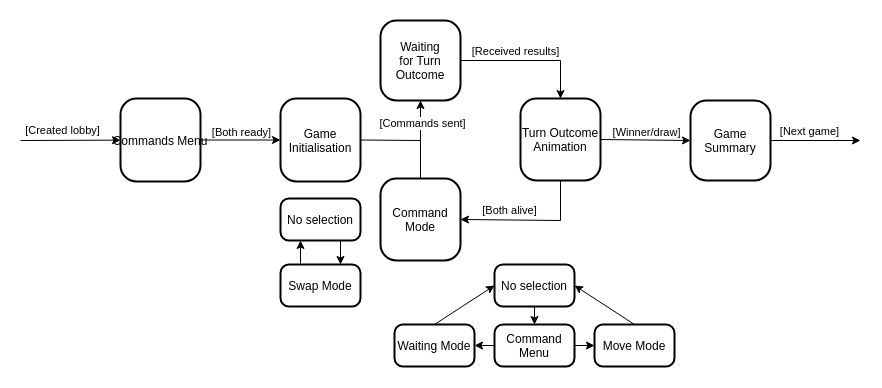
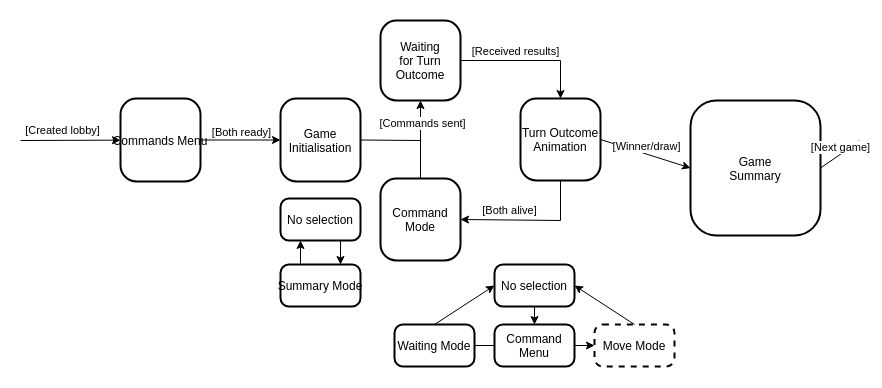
node "Game Summary": size 80x80 -> 130x135
node "Swap Mode": label "Swap Mode" -> "Summary Mode"
edge "Command Menu" -> "Waiting Mode": arrowhead classic -> none
node "Move Mode": style solid -> dashed
